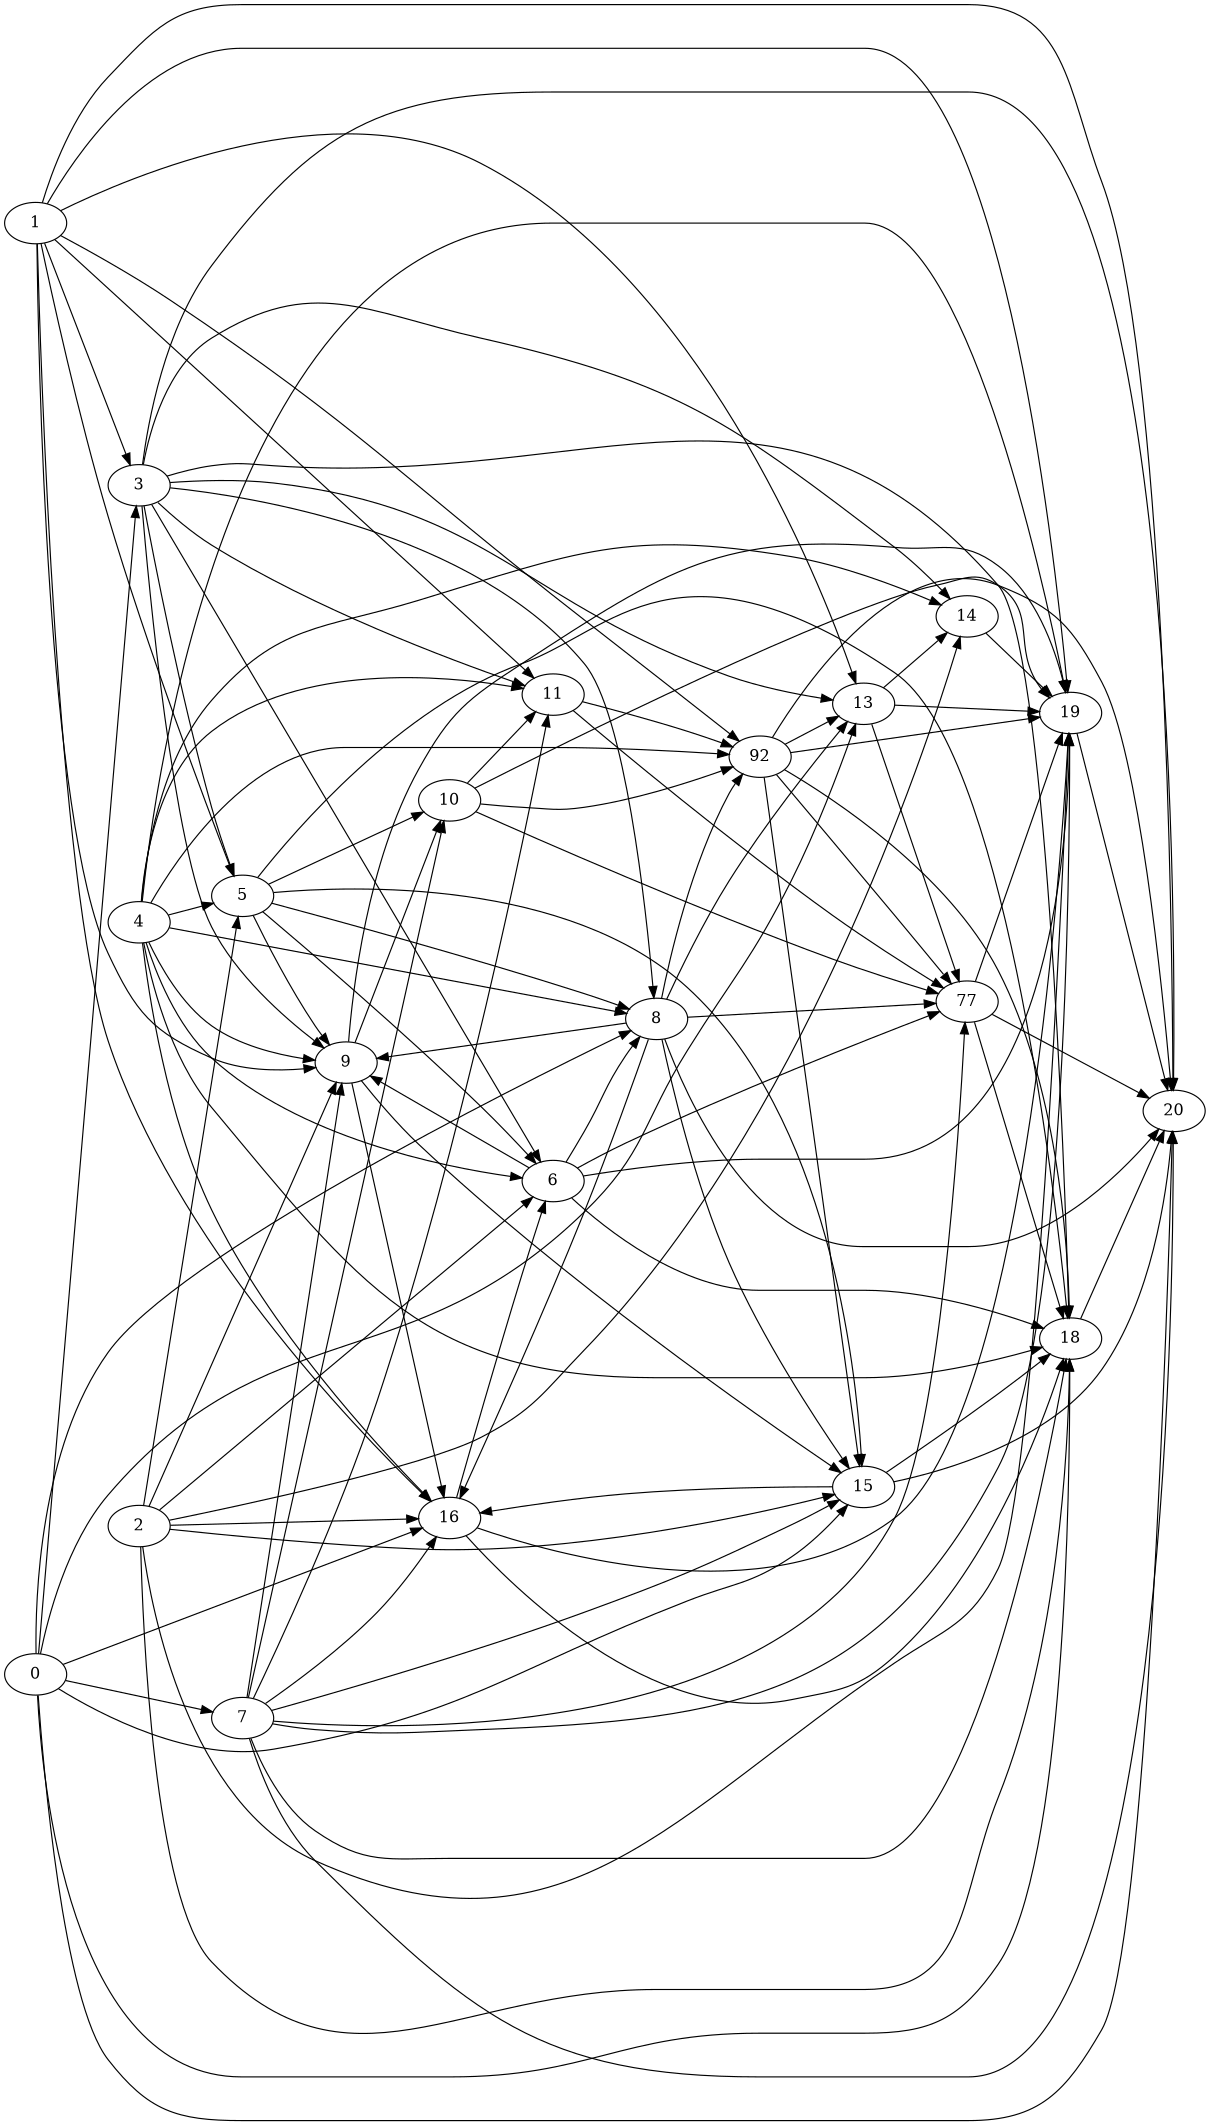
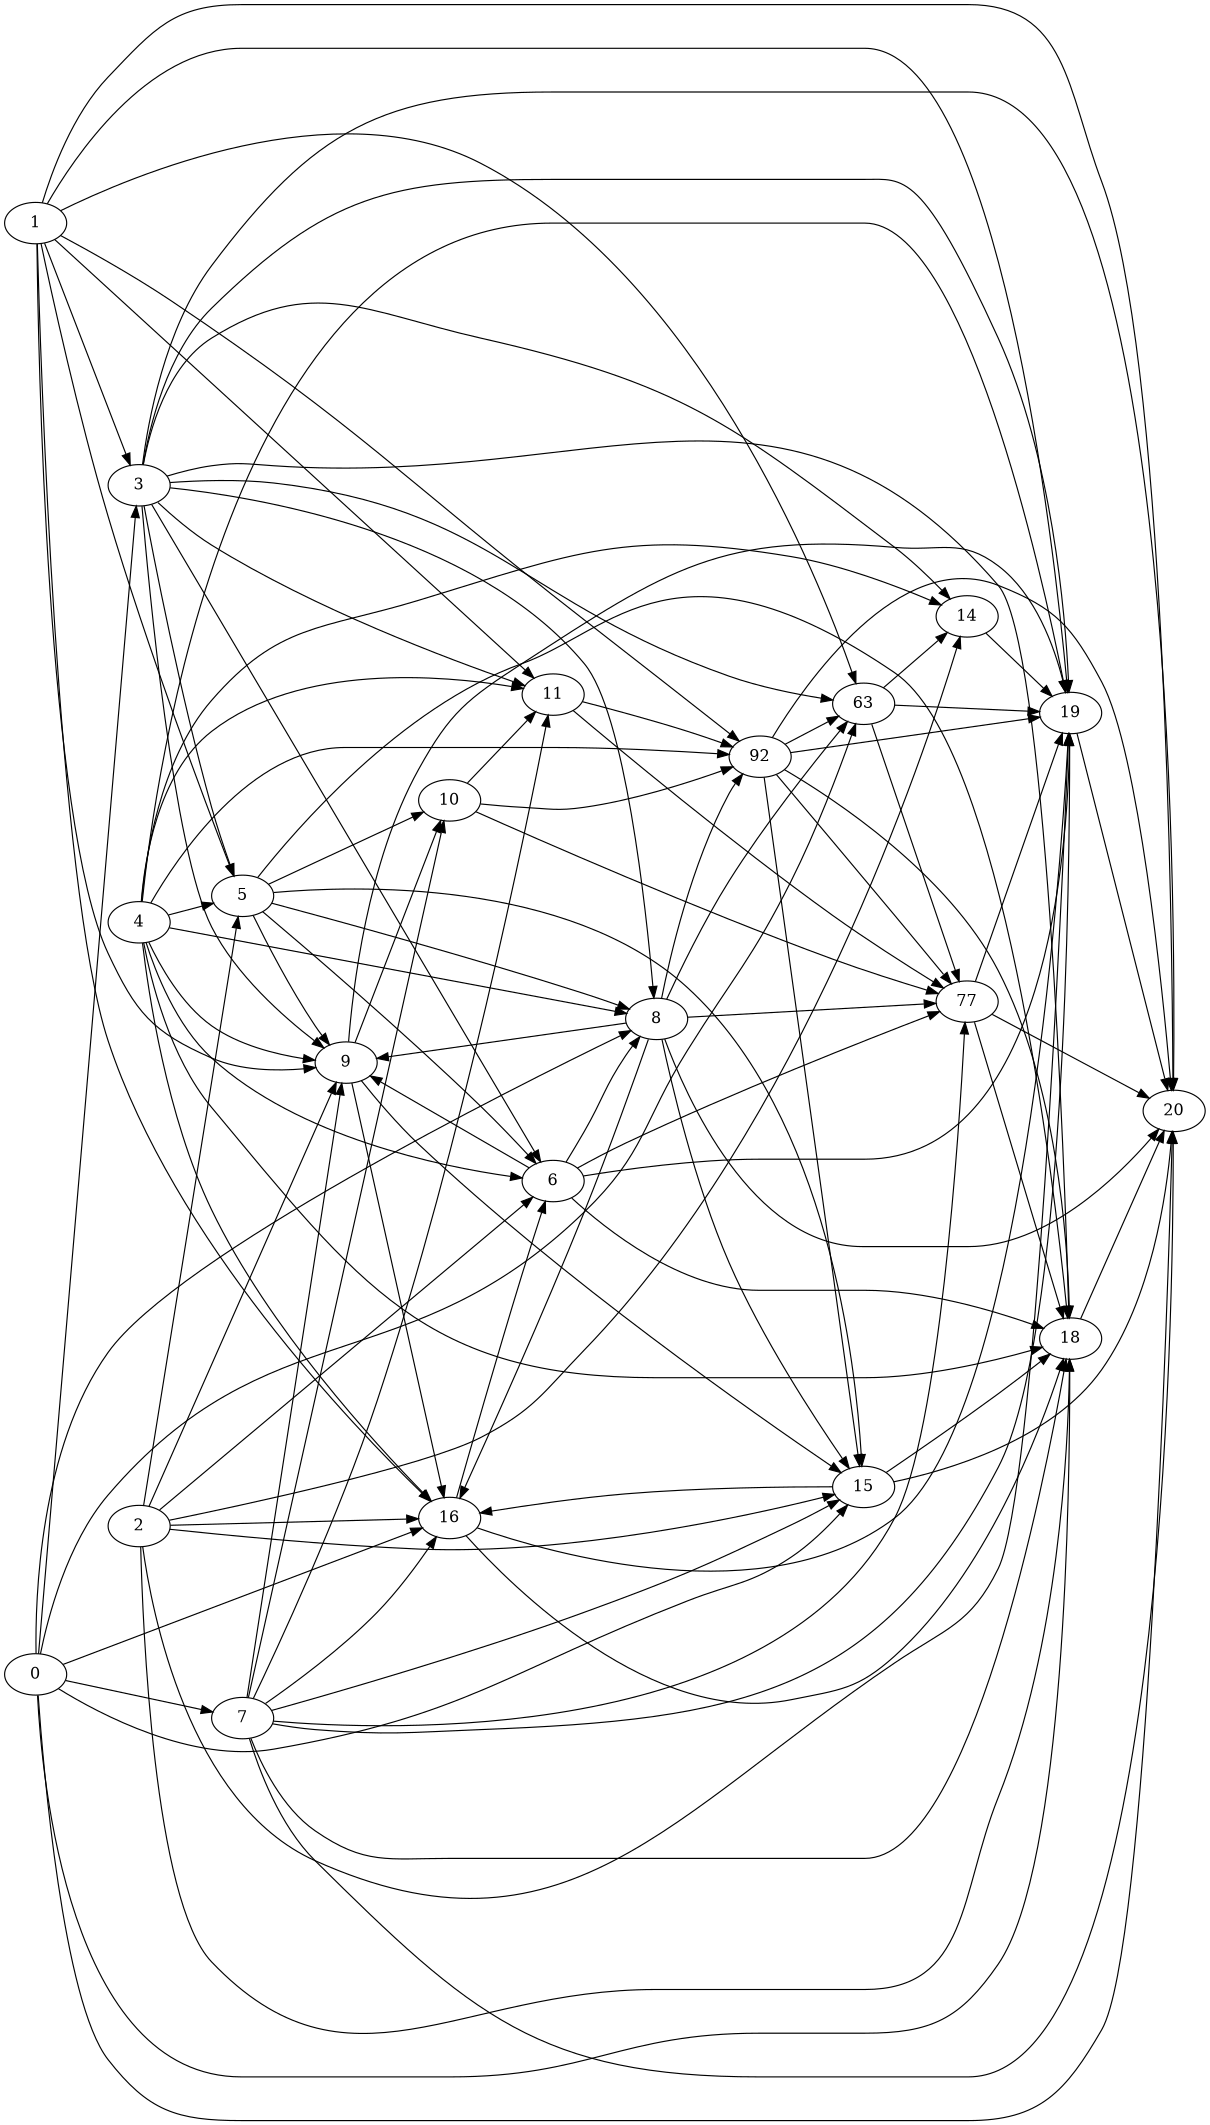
edge "10" -> "19": now "3" -> "19"
node "13": label "13" -> "63"
